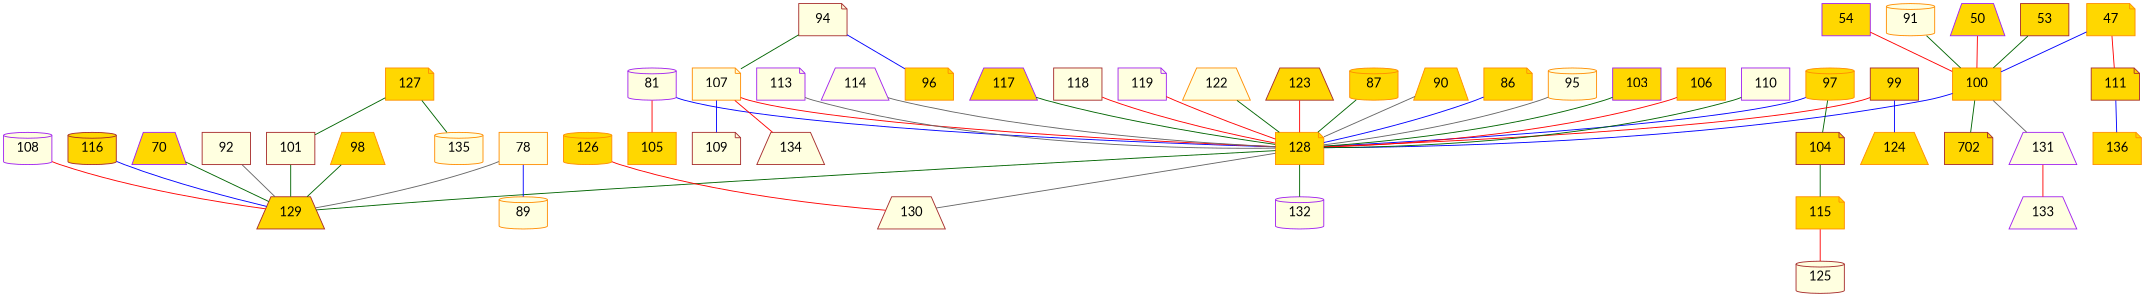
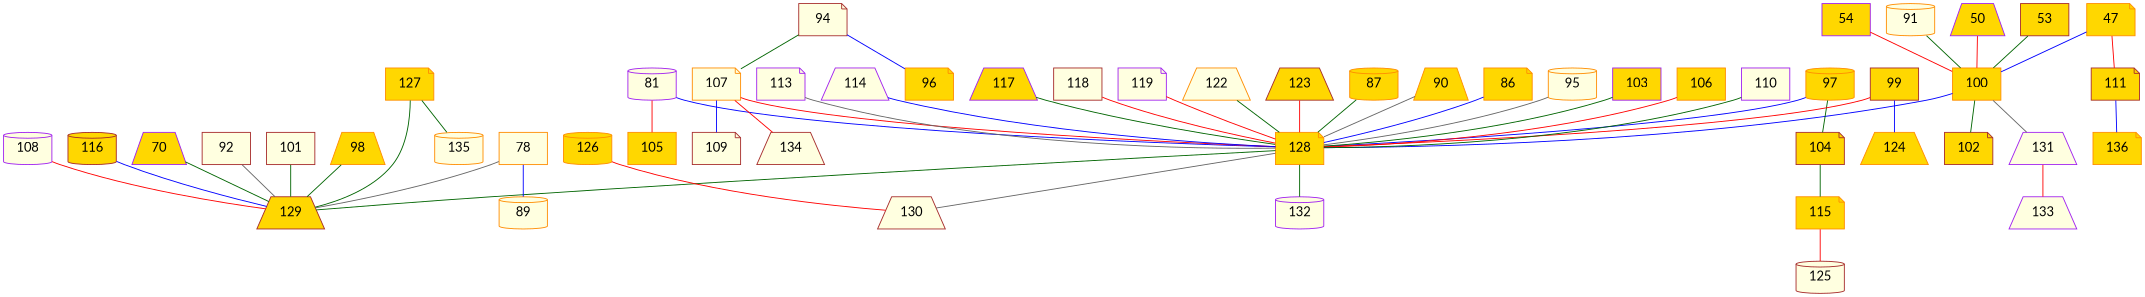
edge "127" -- "101": now "127" -- "129"
edge "114" -- "128": color gray40 -> blue
node "702": label "702" -> "102"
